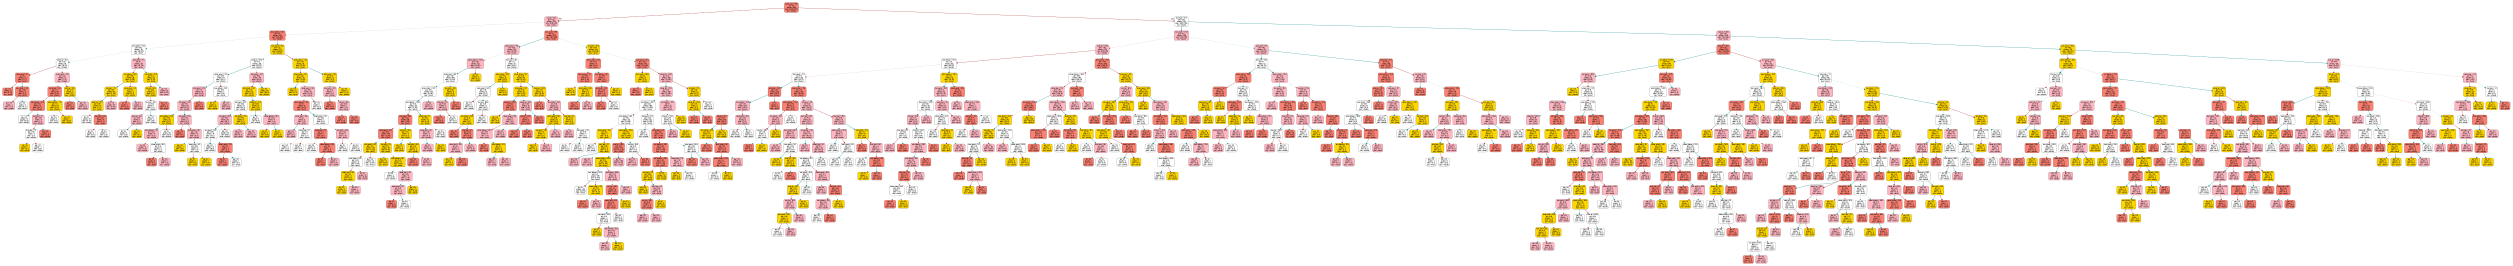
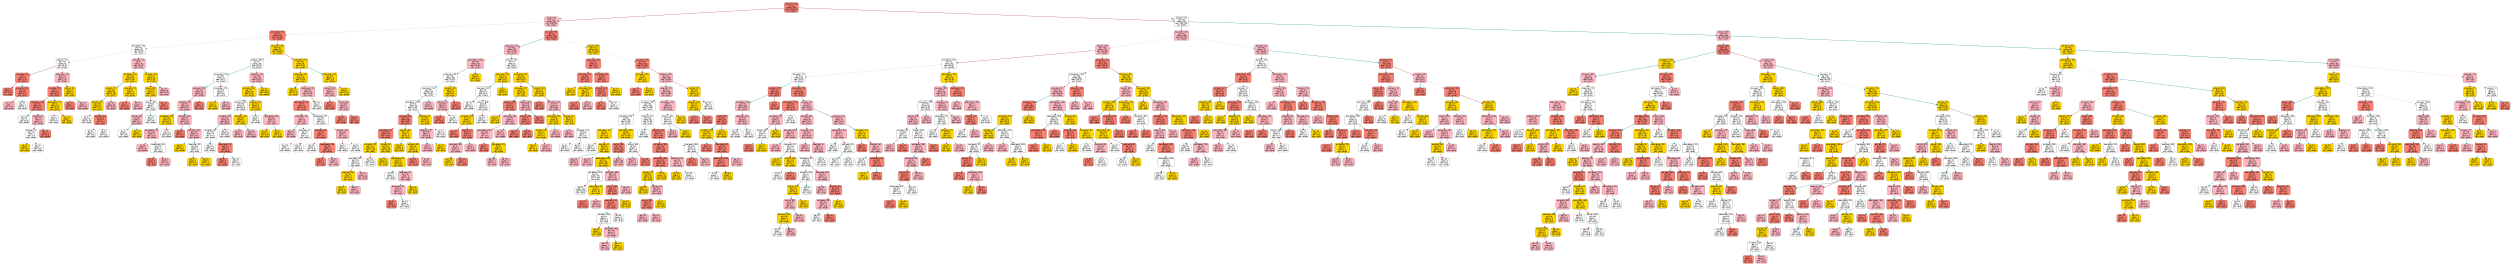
node "gini = 0.0 samples = 31 value = [54, 0] class = attacker": label "gini = 0.0 samples = 31 value = [54, 0] class = attacker" -> "gini = 0.0 loser = 31 value = [54, 0] class = attacker"
node "gini = 0.0 samples = 3 value = [7, 0] class = attacker": fillcolor gold -> lightpink
